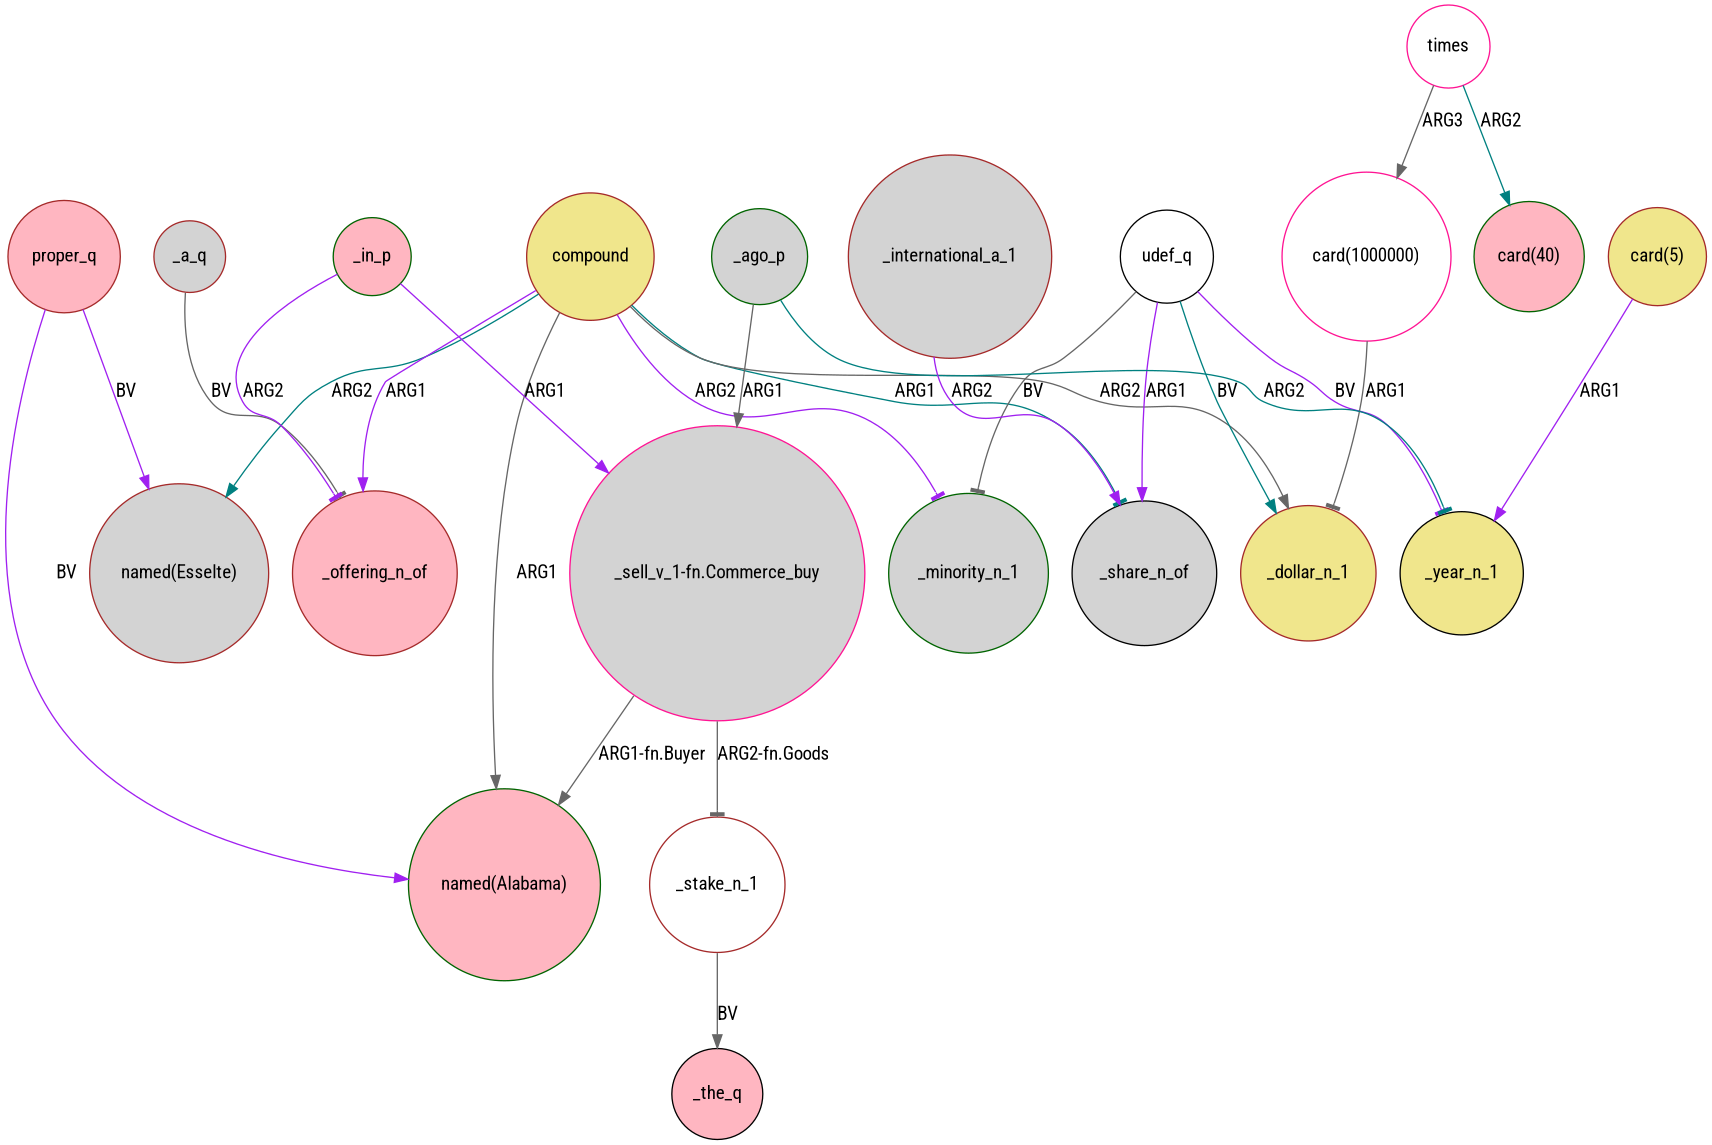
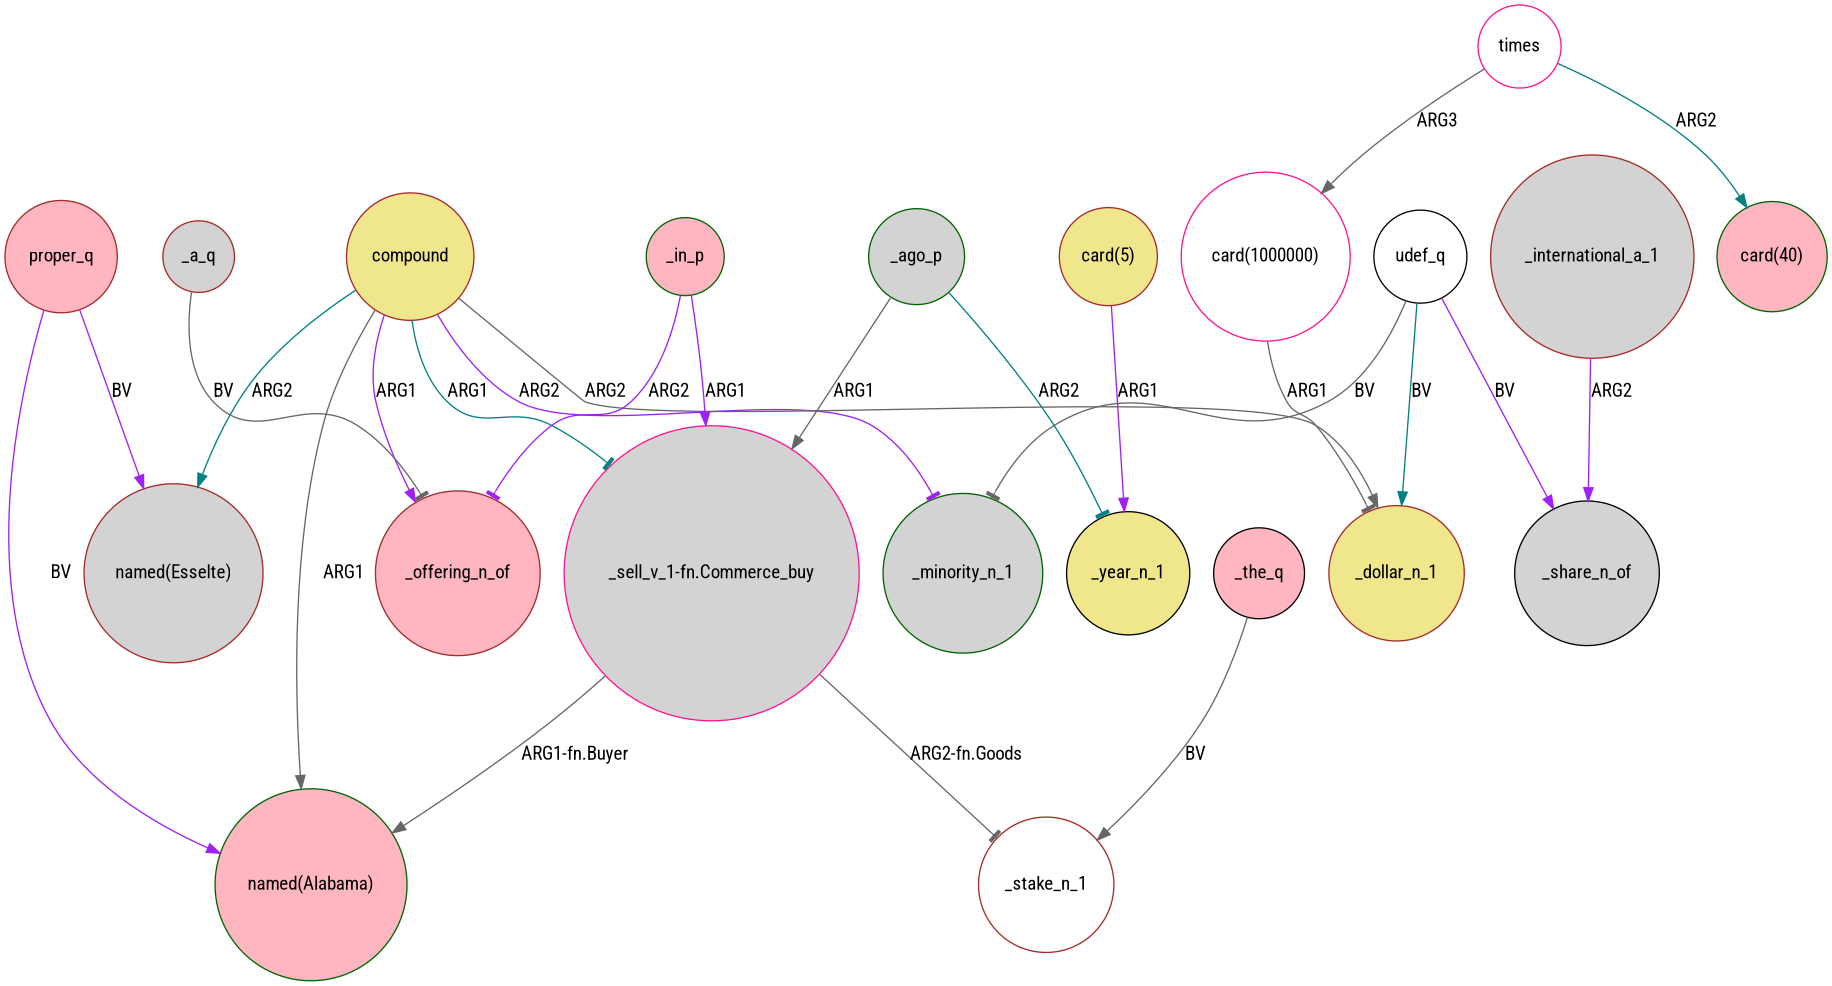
edge "udef_q" -> "_share_n_of": label "ARG1" -> "BV"
edge "udef_q" -> "_year_n_1": removed, label "BV"
edge "compound" -> "_share_n_of": now "compound" -> "_sell_v_1-fn.Commerce_buy"
edge "_stake_n_1" -> "_the_q": reversed
